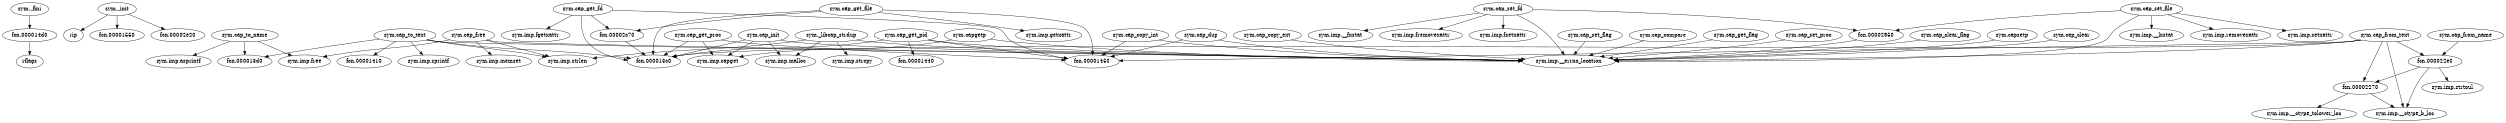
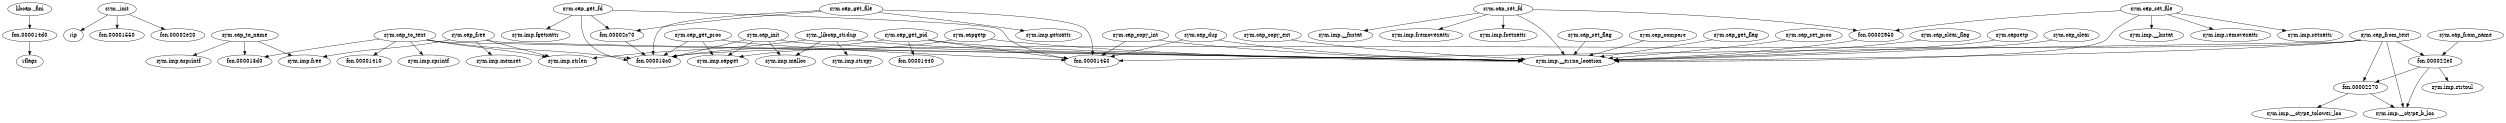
node "sym._fini": label "sym._fini" -> "libcap._fini"
